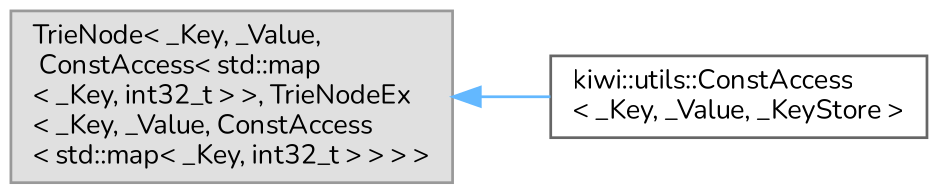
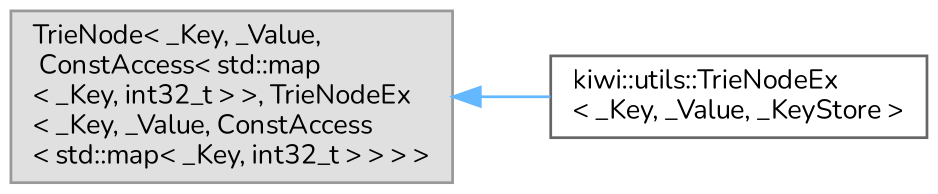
node "kiwi::utils::ConstAccess < _Key, _Value, _KeyStore >": label "kiwi::utils::ConstAccess < _Key, _Value, _KeyStore >" -> "kiwi::utils::TrieNodeEx < _Key, _Value, _KeyStore >"
